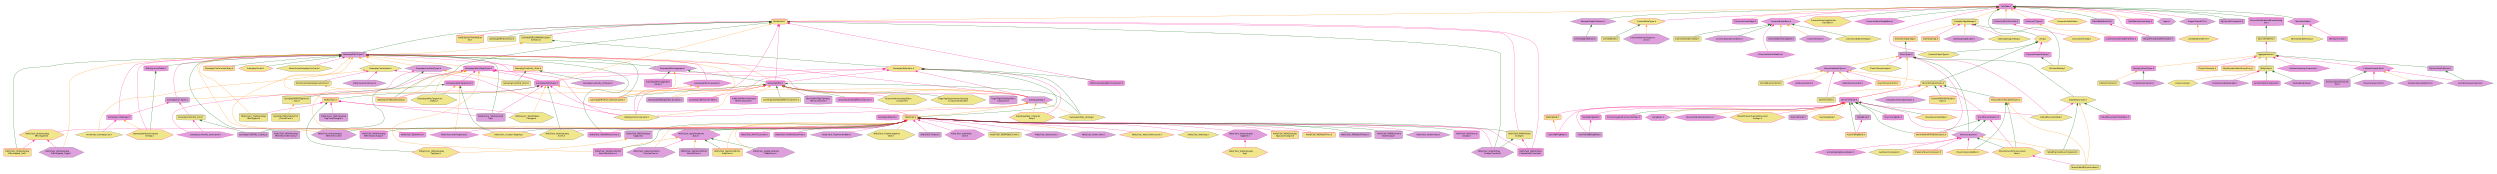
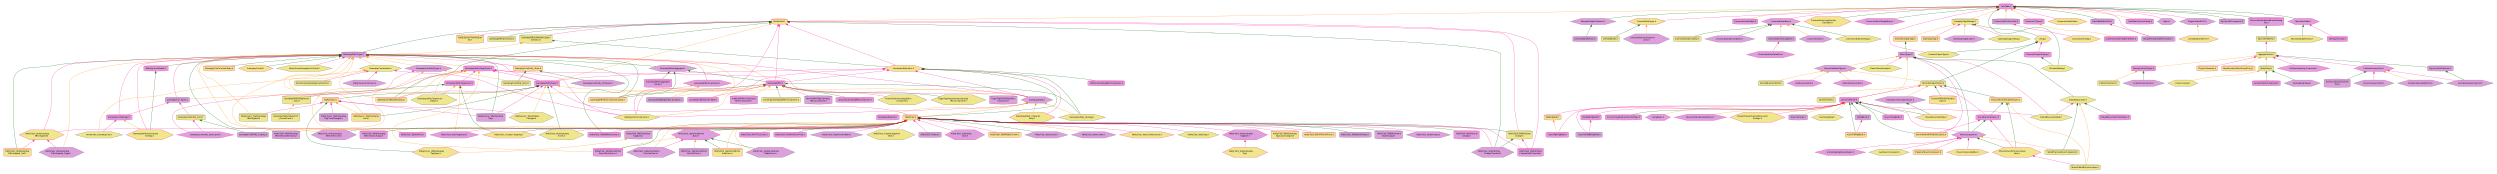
edge "SCommonButtonTableRow.h" -> "CommonButtonBase.h": now "SCommonButtonTableRow.h" -> "CommonButtonGroupBase.h"
edge "AbilitiesGameplayEffectComponent.h" -> "AttributeSet.h": now "GameplayAbilitySpec.h" -> "AttributeSet.h"
edge "AbilityTask_WaitGameplay EffectApplied.h" -> "GameplayEffectTypes.h": added
node "AsyncMovementUtils.h": removed
node "ChaosDerivedDataReader.h": removed
edge "MovementUtils.h" -> "MoverDataModelTypes.h": removed
edge "AbilitySystemBlueprintLibrary.h" -> "MovieSceneGameplayCueSections.h": now "AbilitySystemBlueprintLibrary.h" -> "GameplayCueInterface.h"
edge "GameplayAbility.h" -> "GameplayEffect.h": removed
edge "GameplayEffectExecutionCalculation.h" -> "GameplayEffectAggregator.h": color darkorange -> darkgreen
node "TargetTagRequirementsGameplay CompositeDataTable.h": label "TargetTagRequirementsGameplay CompositeDataTable.h" -> "TargetTagRequirementsGameplay EffectComponent.h"
edge "ChaosMovementMode.h" -> "ChaosMoverSimulationTypes.h": added
node "AbilityAsync_WaitGameplay Event.h": added
node "SwimmingMode.h": color deeppink -> gray40
edge "AbilityTask_WaitCancel.h" -> "AbilityTask.h": color deeppink -> darkgreen
edge "MoverNetworkPredictionLiaison.h" -> "MoverBackendLiaison.h": color darkgreen -> deeppink
edge "GameplayCueNotify_Looping.h" -> "GameplayCueNotifyTypes.h": color darkgreen -> darkorange
edge "PhysicsStanceModifier.h" -> "PhysicsMoverSimulationTypes.h": now "MoverBackendLiaison.h" -> "PhysicsMoverSimulationTypes.h"
node "AbilityTask_WaitAbilityCommit.h": color gray40 -> deeppink
node "AbilityTask_WaitInputPress.h": label "AbilityTask_WaitInputPress.h" -> "AbilityTask_MoveToActorForce.h"
